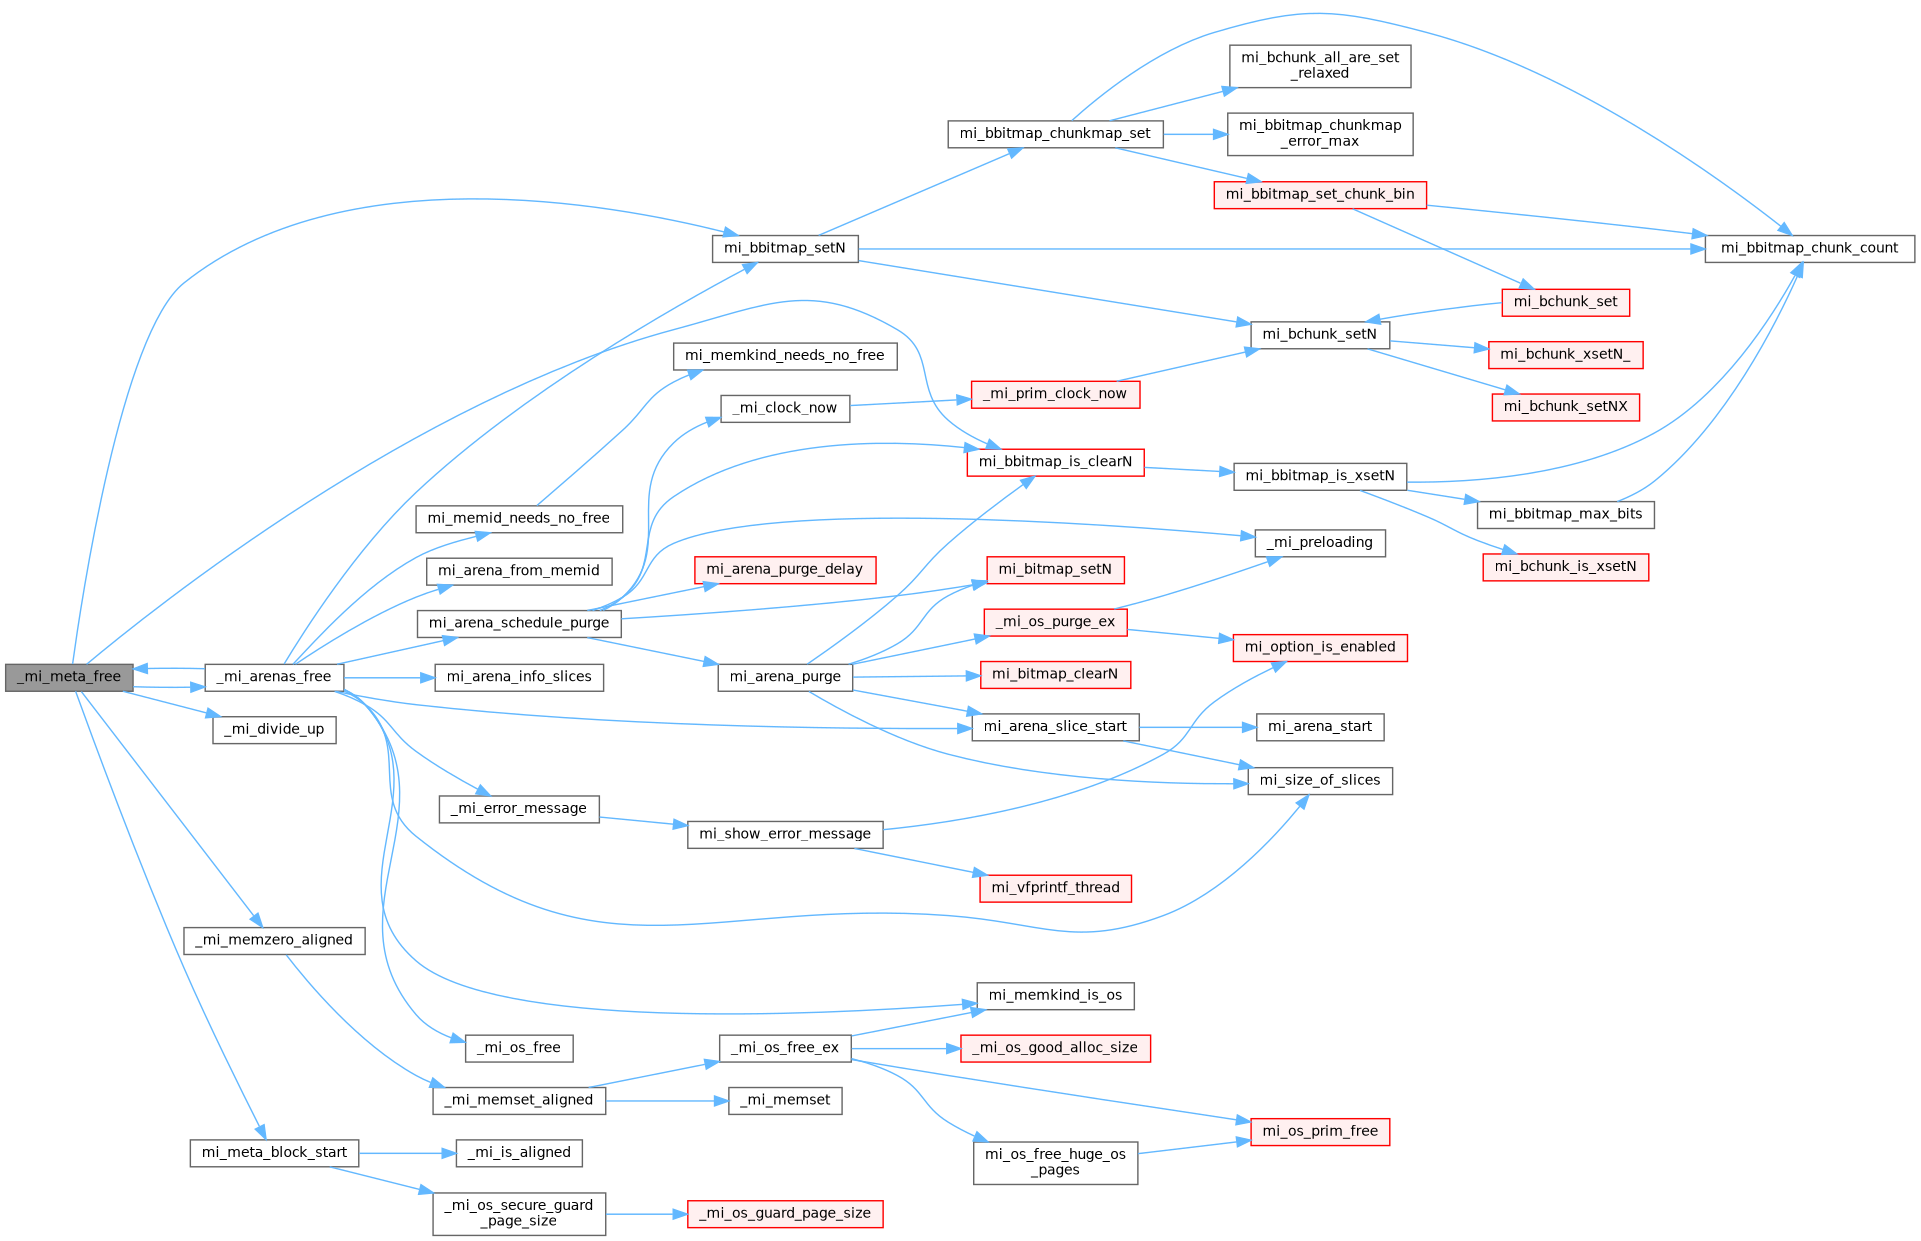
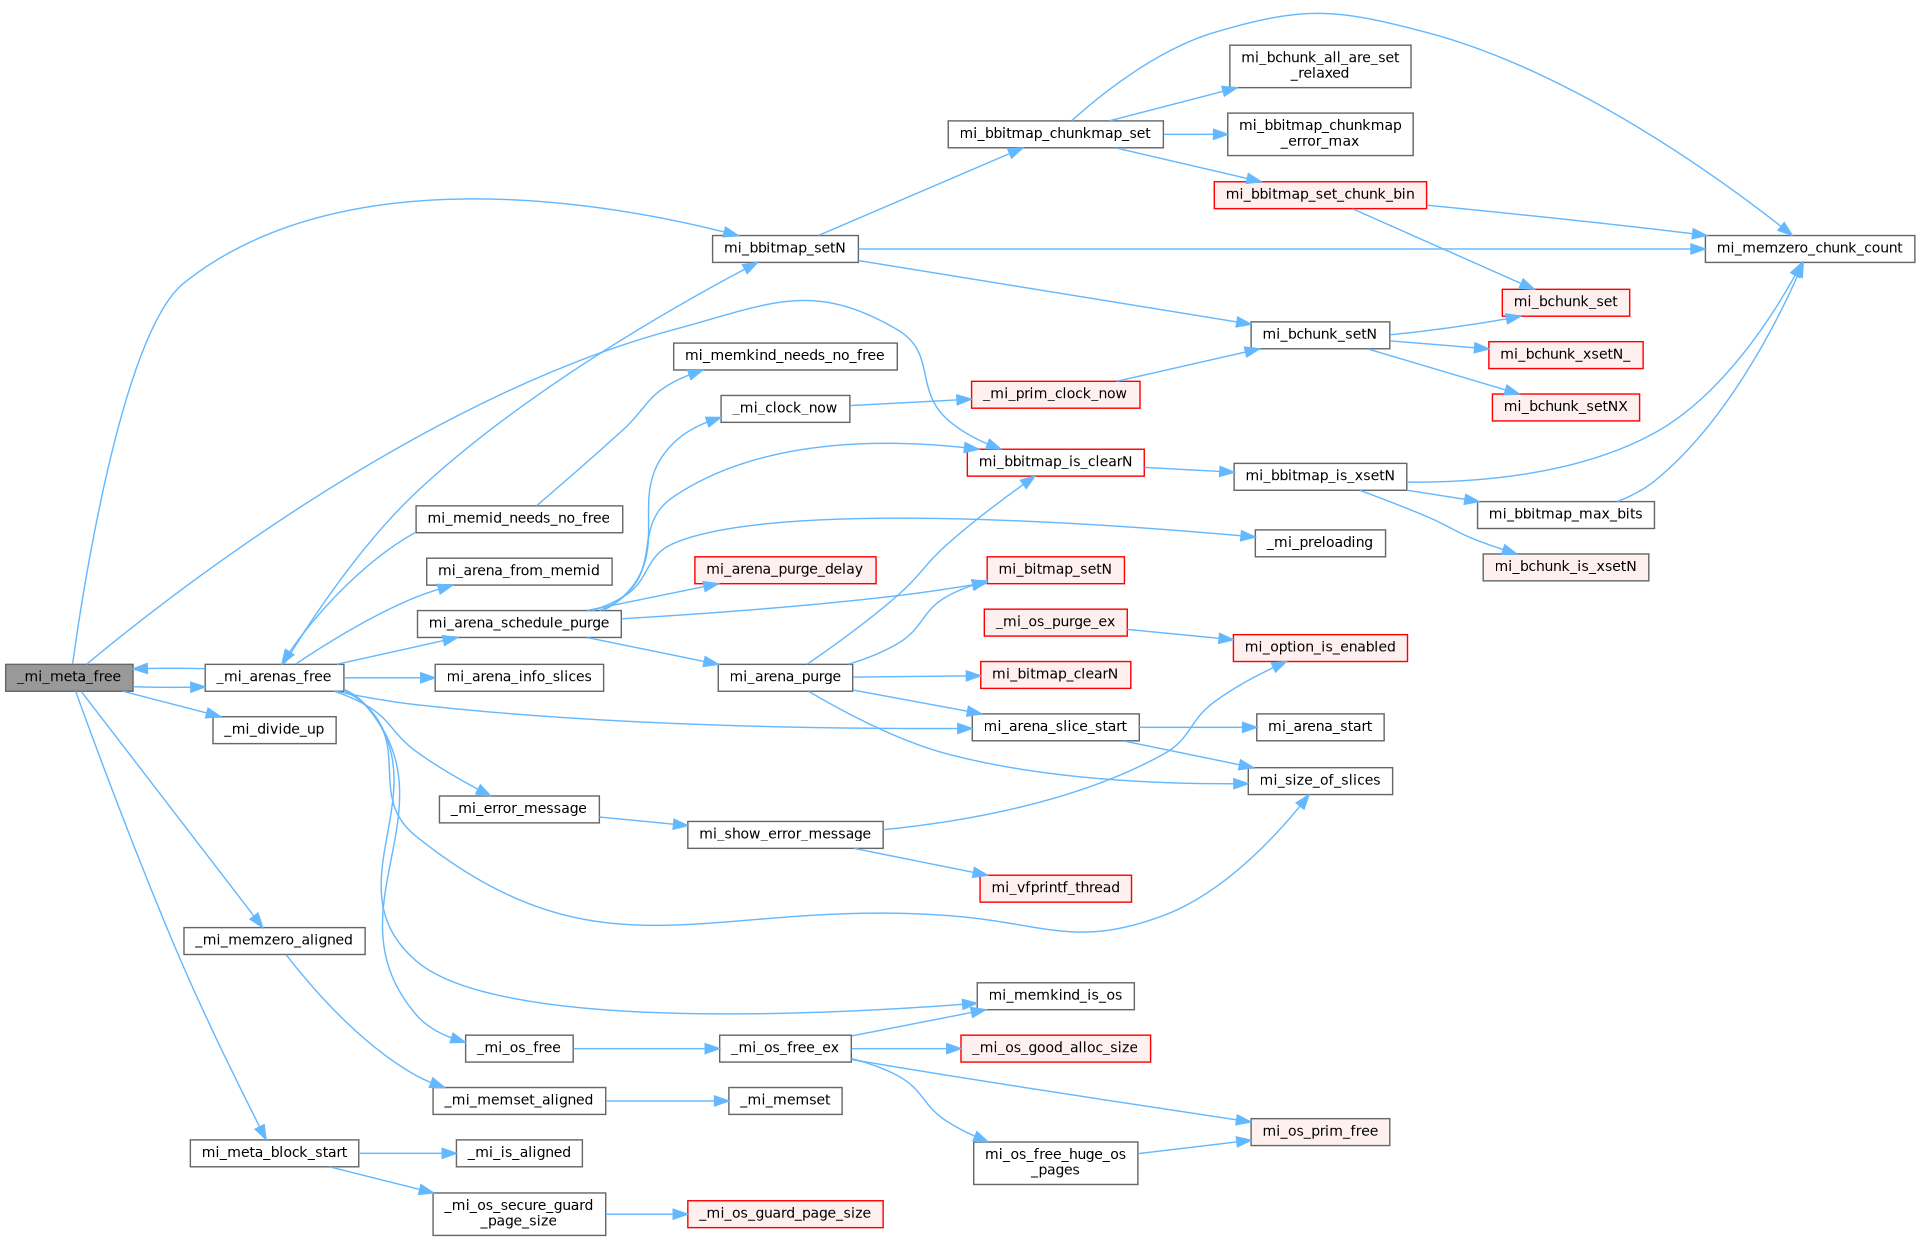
node "mi_bbitmap_chunk_count": label "mi_bbitmap_chunk_count" -> "mi_memzero_chunk_count"
edge "mi_bchunk_set" -> "mi_bchunk_setN": reversed
node "mi_bchunk_is_xsetN": color red -> grey40
edge "_mi_arenas_free" -> "mi_memid_needs_no_free": reversed
edge "_mi_os_purge_ex" -> "_mi_preloading": removed
edge "mi_arena_purge" -> "_mi_os_purge_ex": removed
edge "_mi_memset_aligned" -> "_mi_os_free_ex": now "_mi_os_free" -> "_mi_os_free_ex"
node "mi_os_prim_free": color red -> grey40
